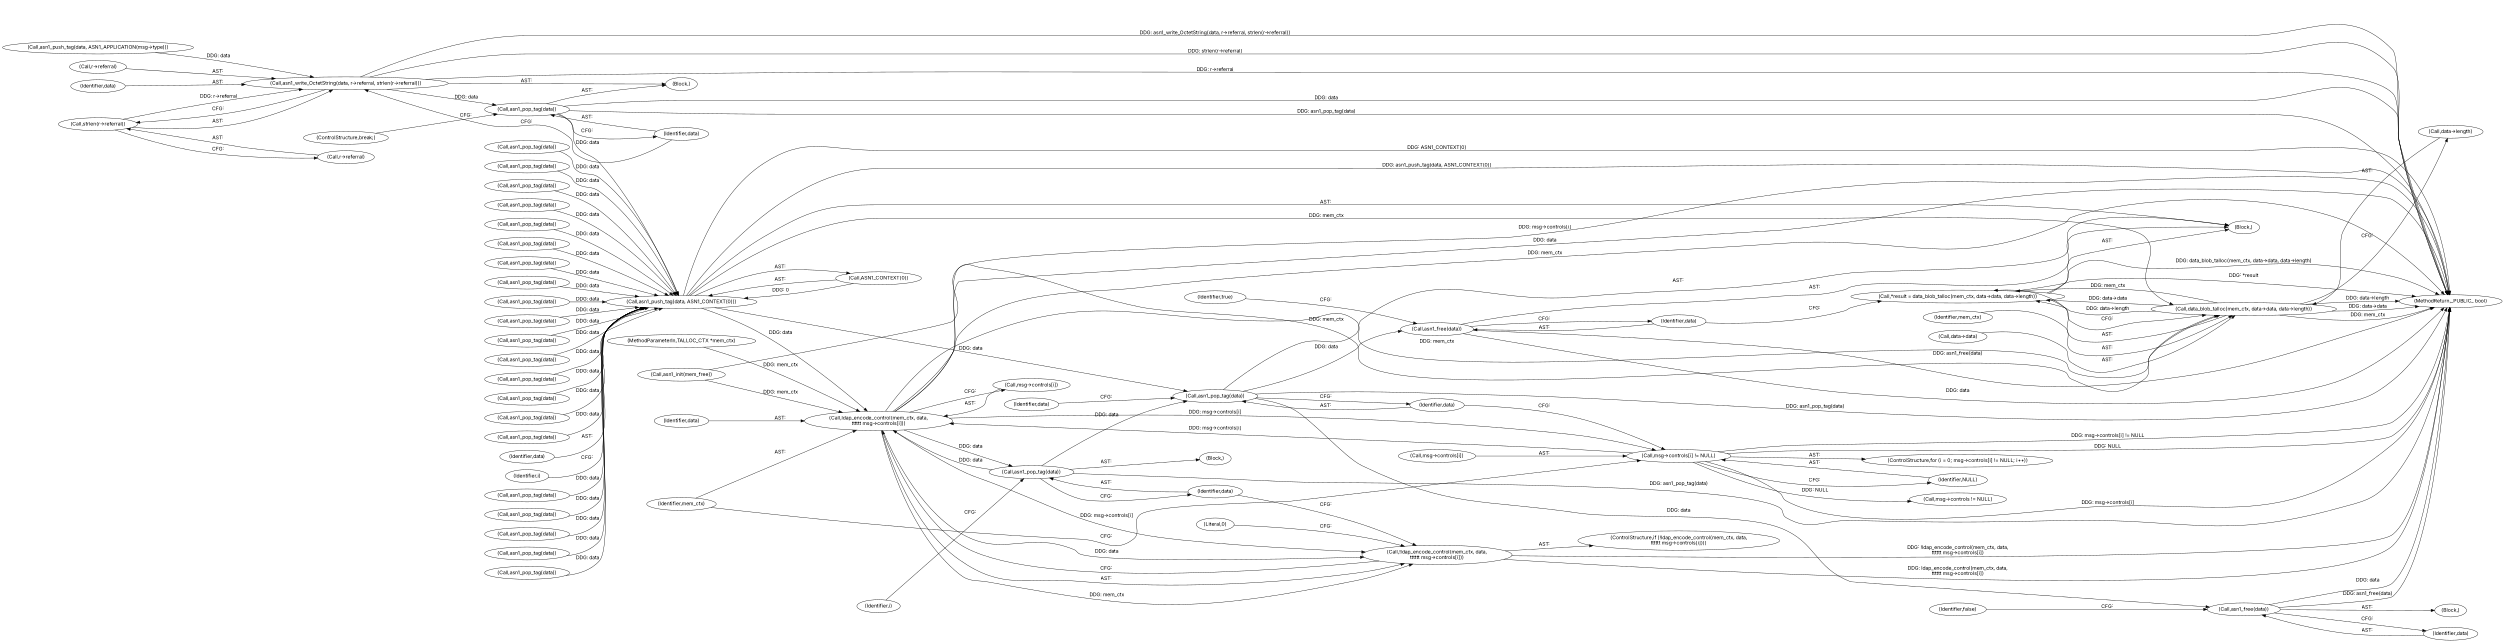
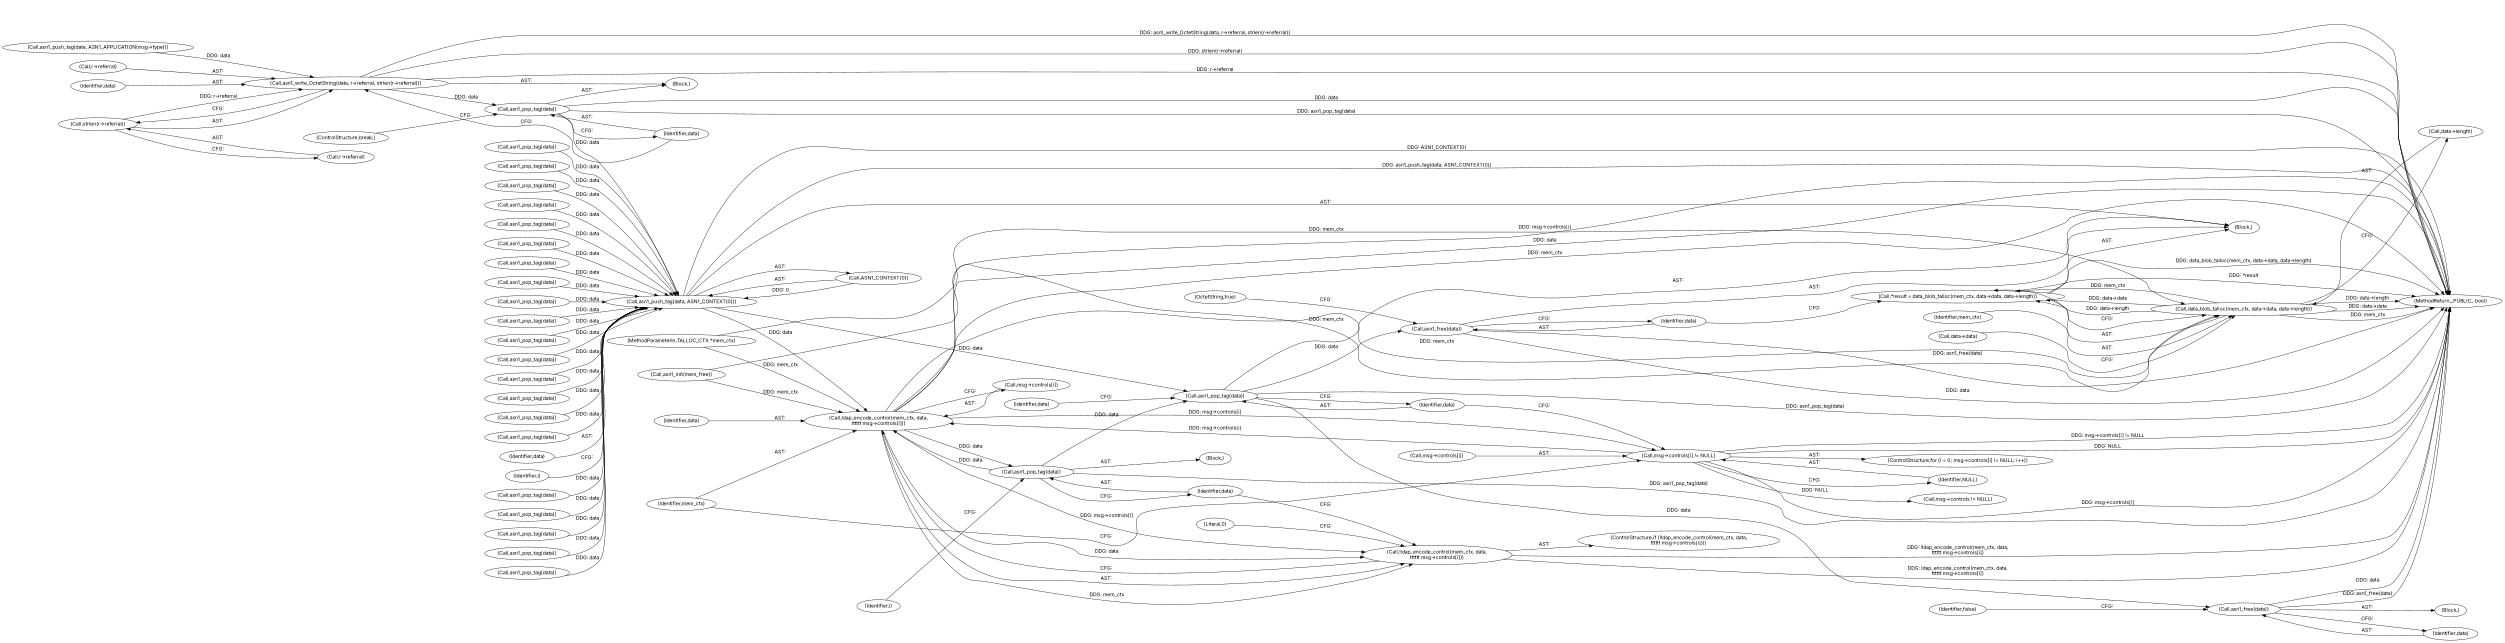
edge "(Call,asn1_push_tag(data, ASN1_CONTEXT(0)))" -> "(Call,data_blob_talloc(mem_ctx, data->data, data->length))": now "(MethodParameterIn,TALLOC_CTX *mem_ctx)" -> "(Call,data_blob_talloc(mem_ctx, data->data, data->length))"
node "(Identifier,true)": label "(Identifier,true)" -> "(OctetString,true)"
edge "(Call,data->data)" -> "(Call,data_blob_talloc(mem_ctx, data->data, data->length))": label "AST: " -> "CFG: "
